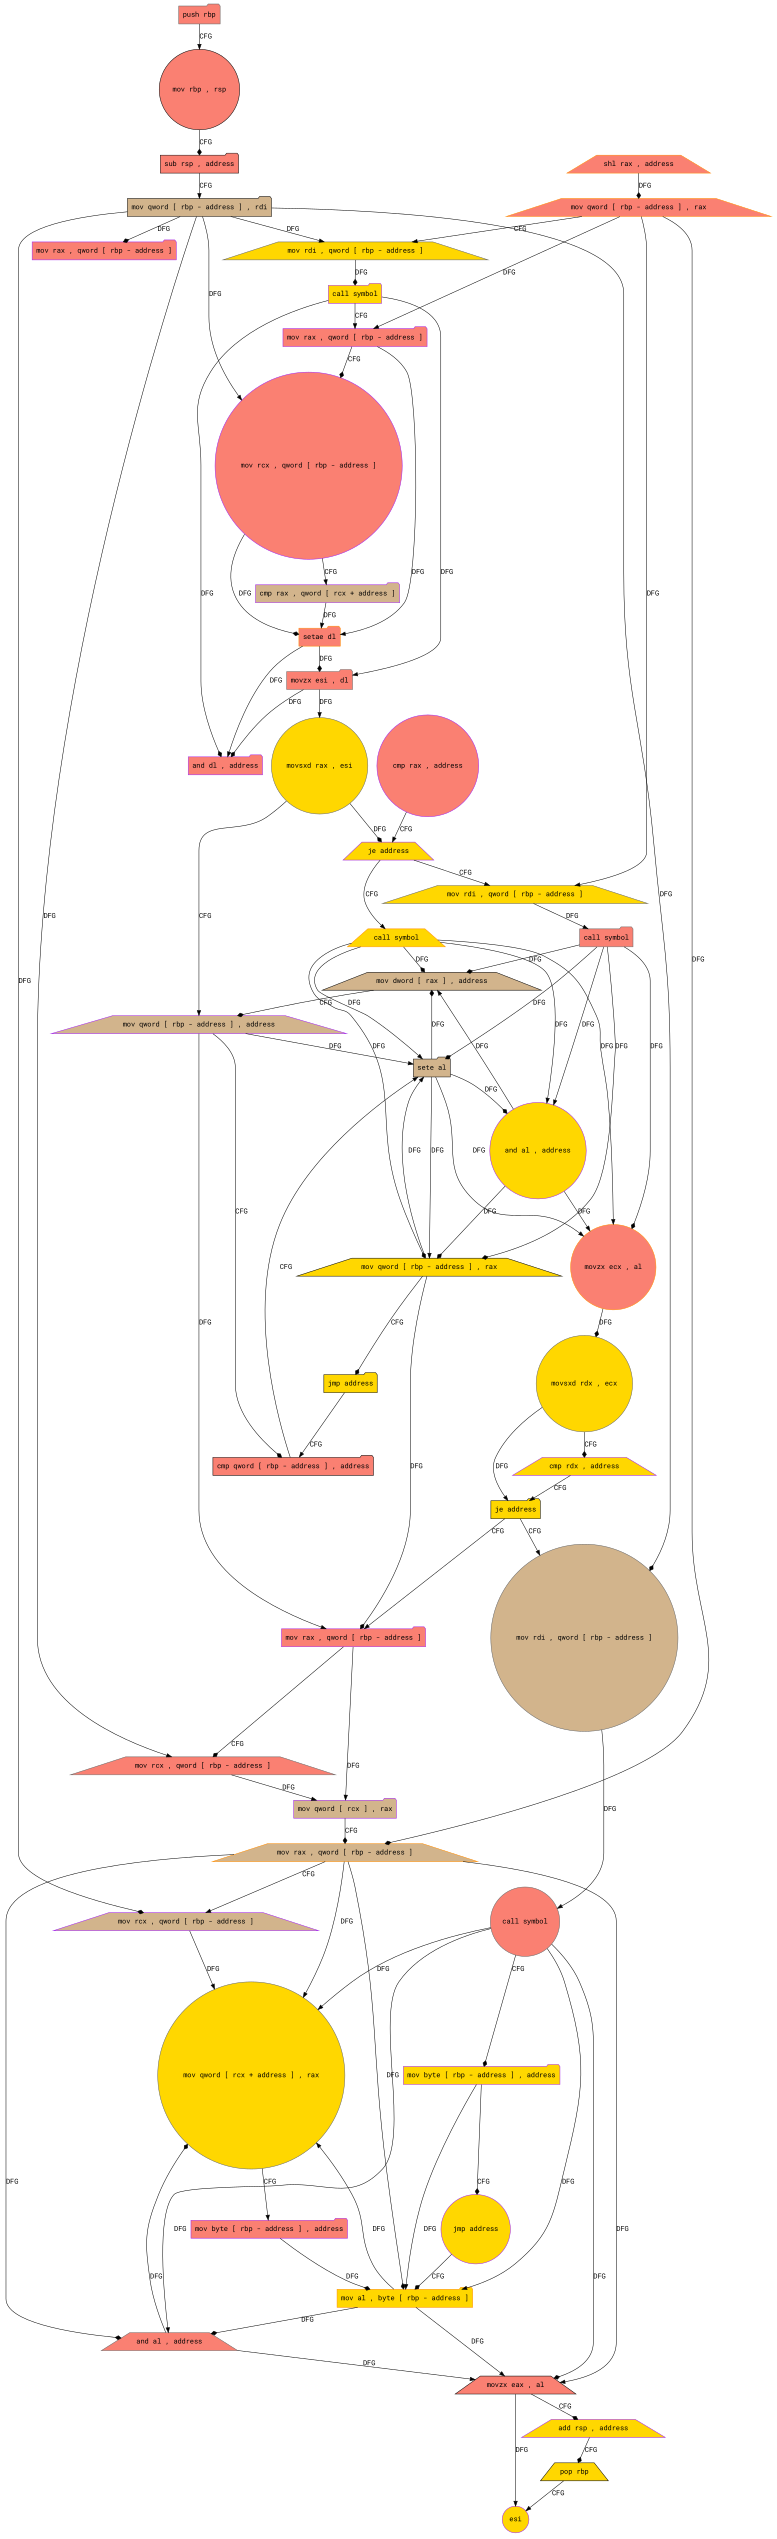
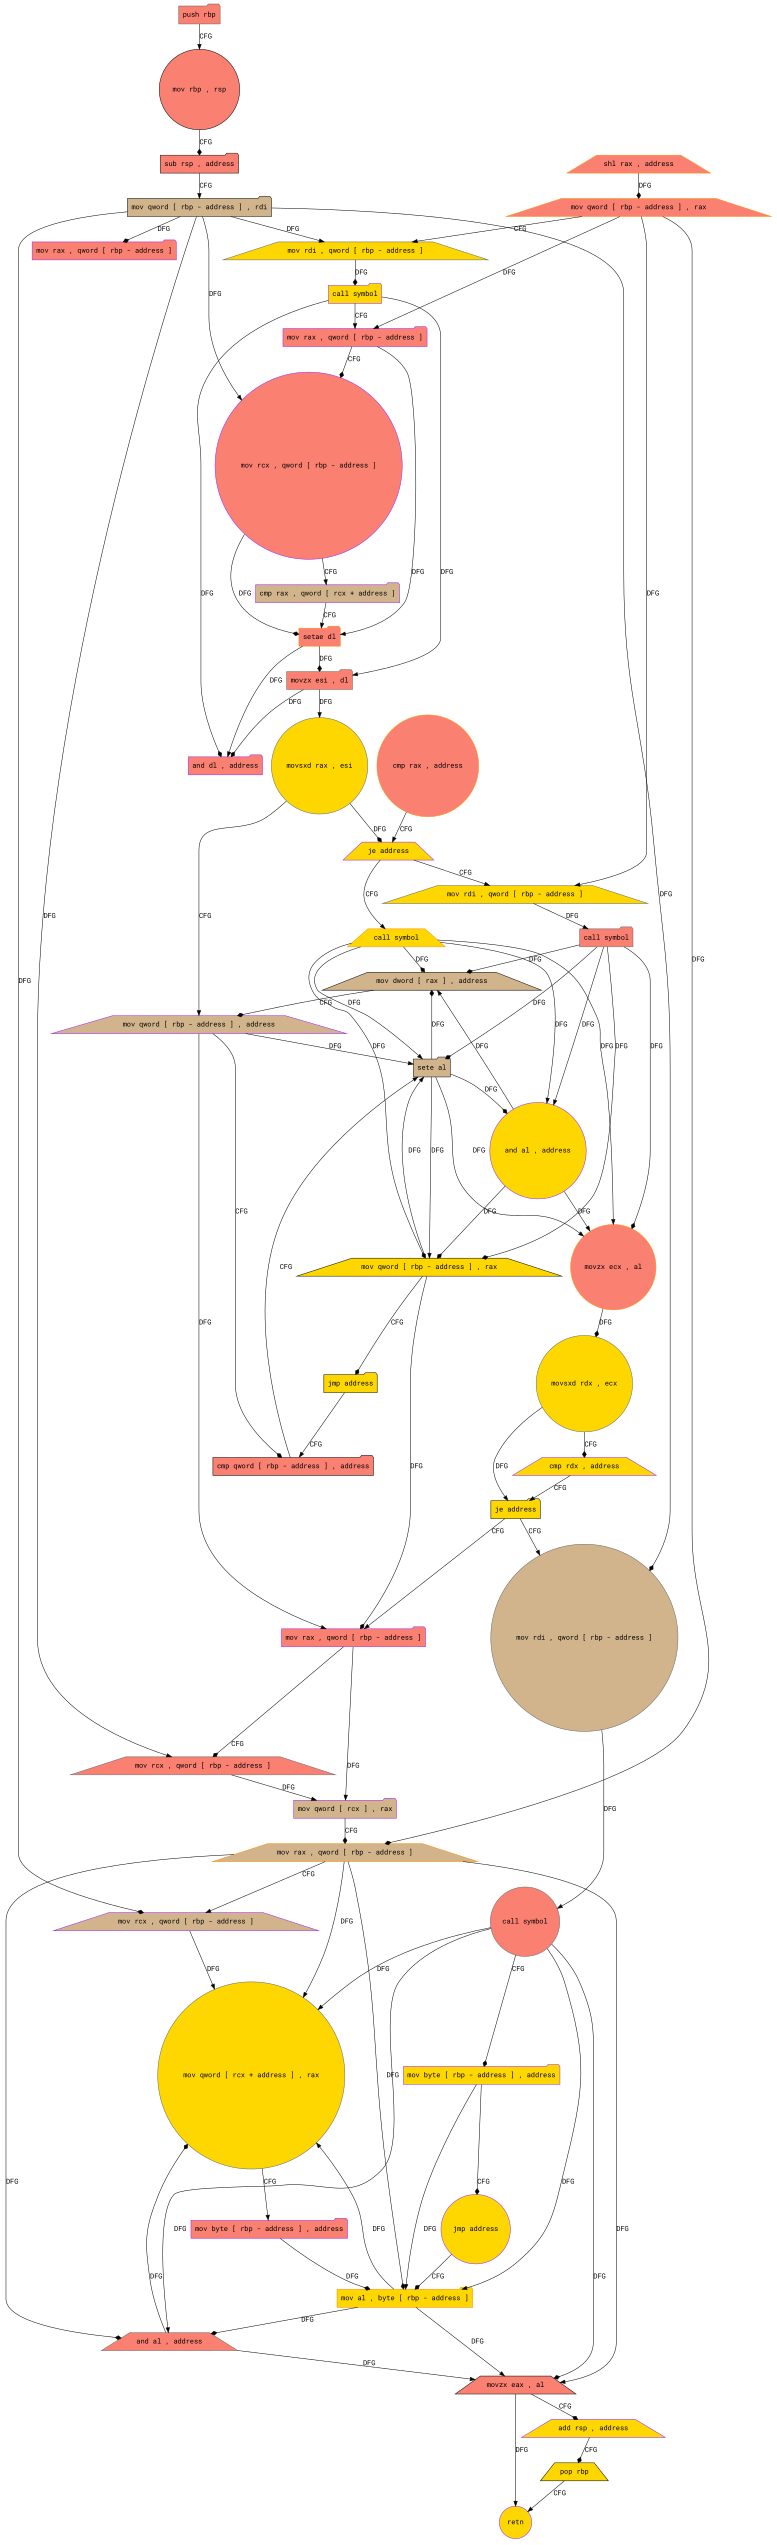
edge "cmp rax , qword [ rcx + address ]" -> "setae dl": label "DFG" -> "CFG"
node "cmp rax , address": color purple -> darkorange
node "esi": label "esi" -> "retn"
